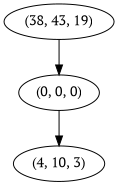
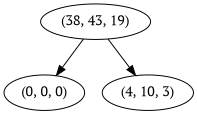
edge "(0, 0, 0)" -> "(4, 10, 3)": now "(38, 43, 19)" -> "(4, 10, 3)"
